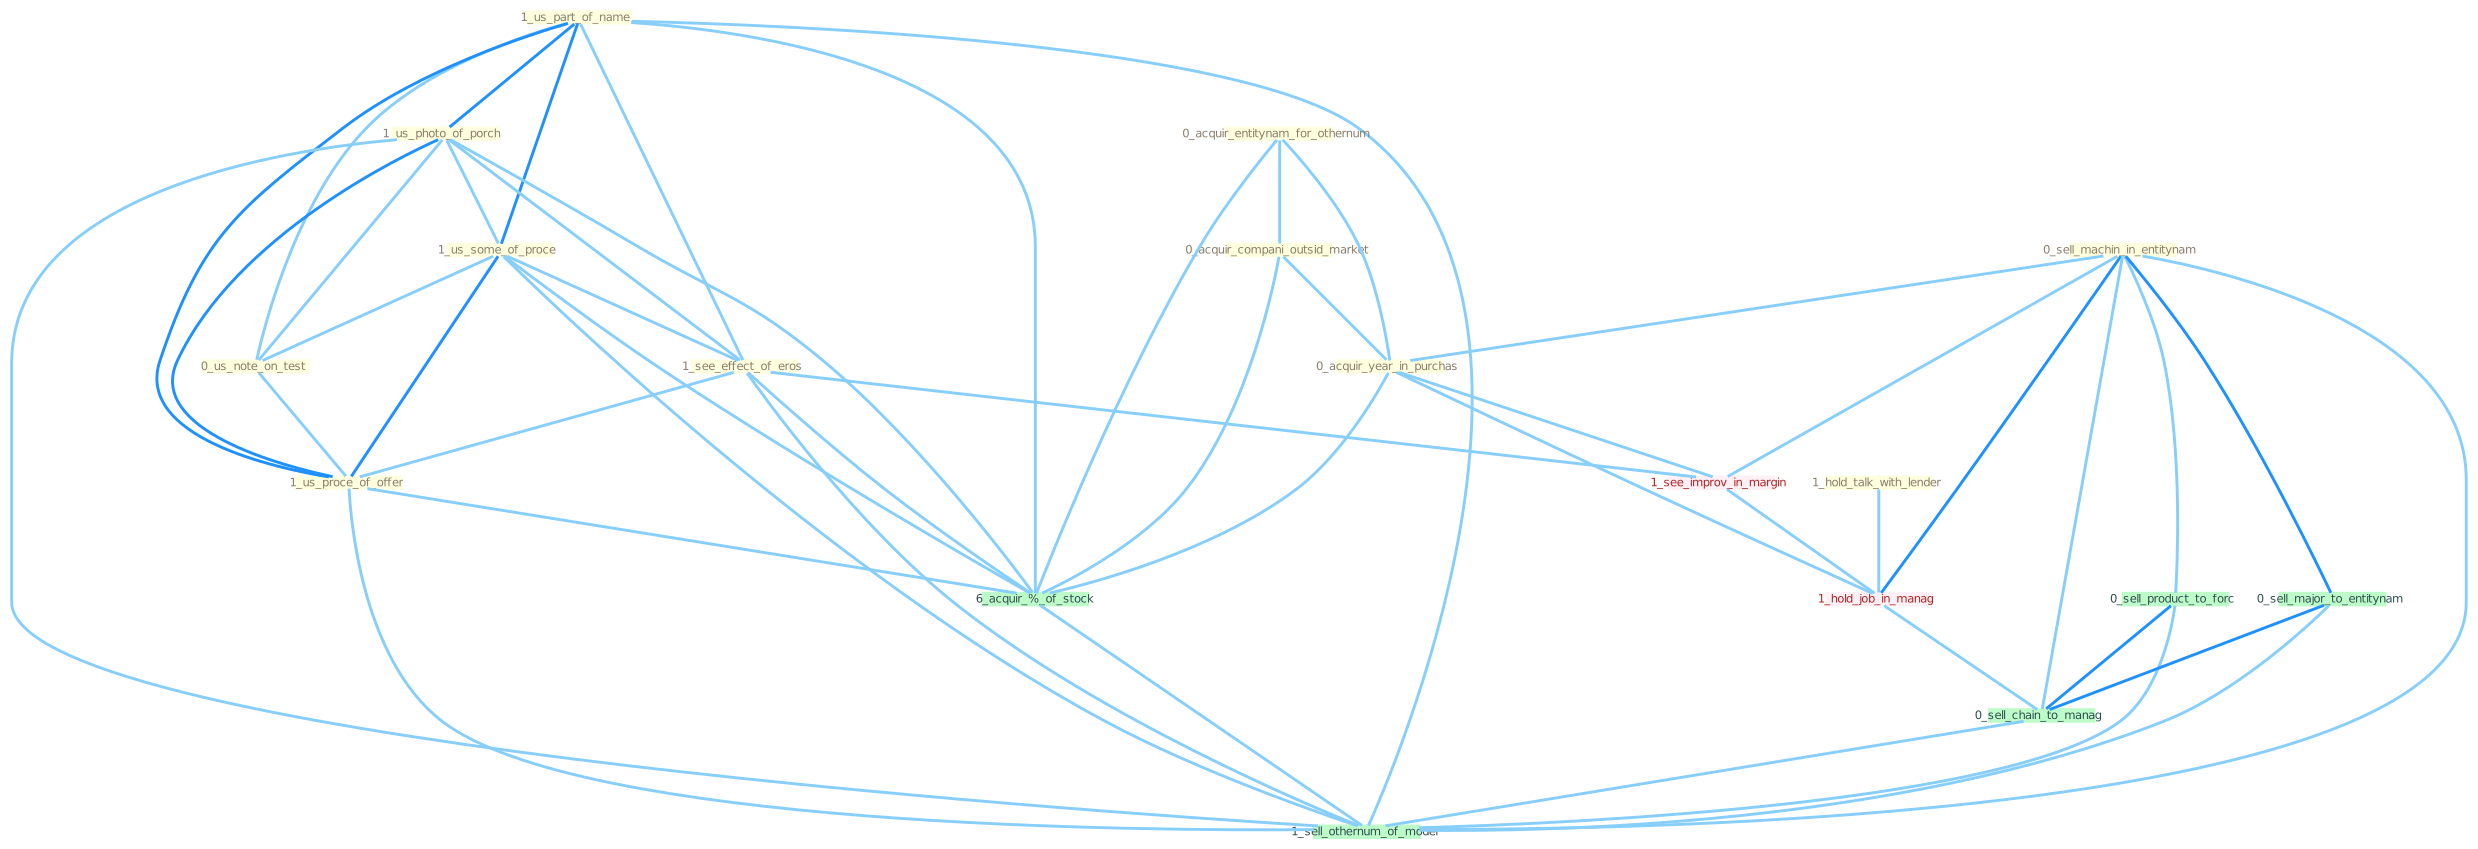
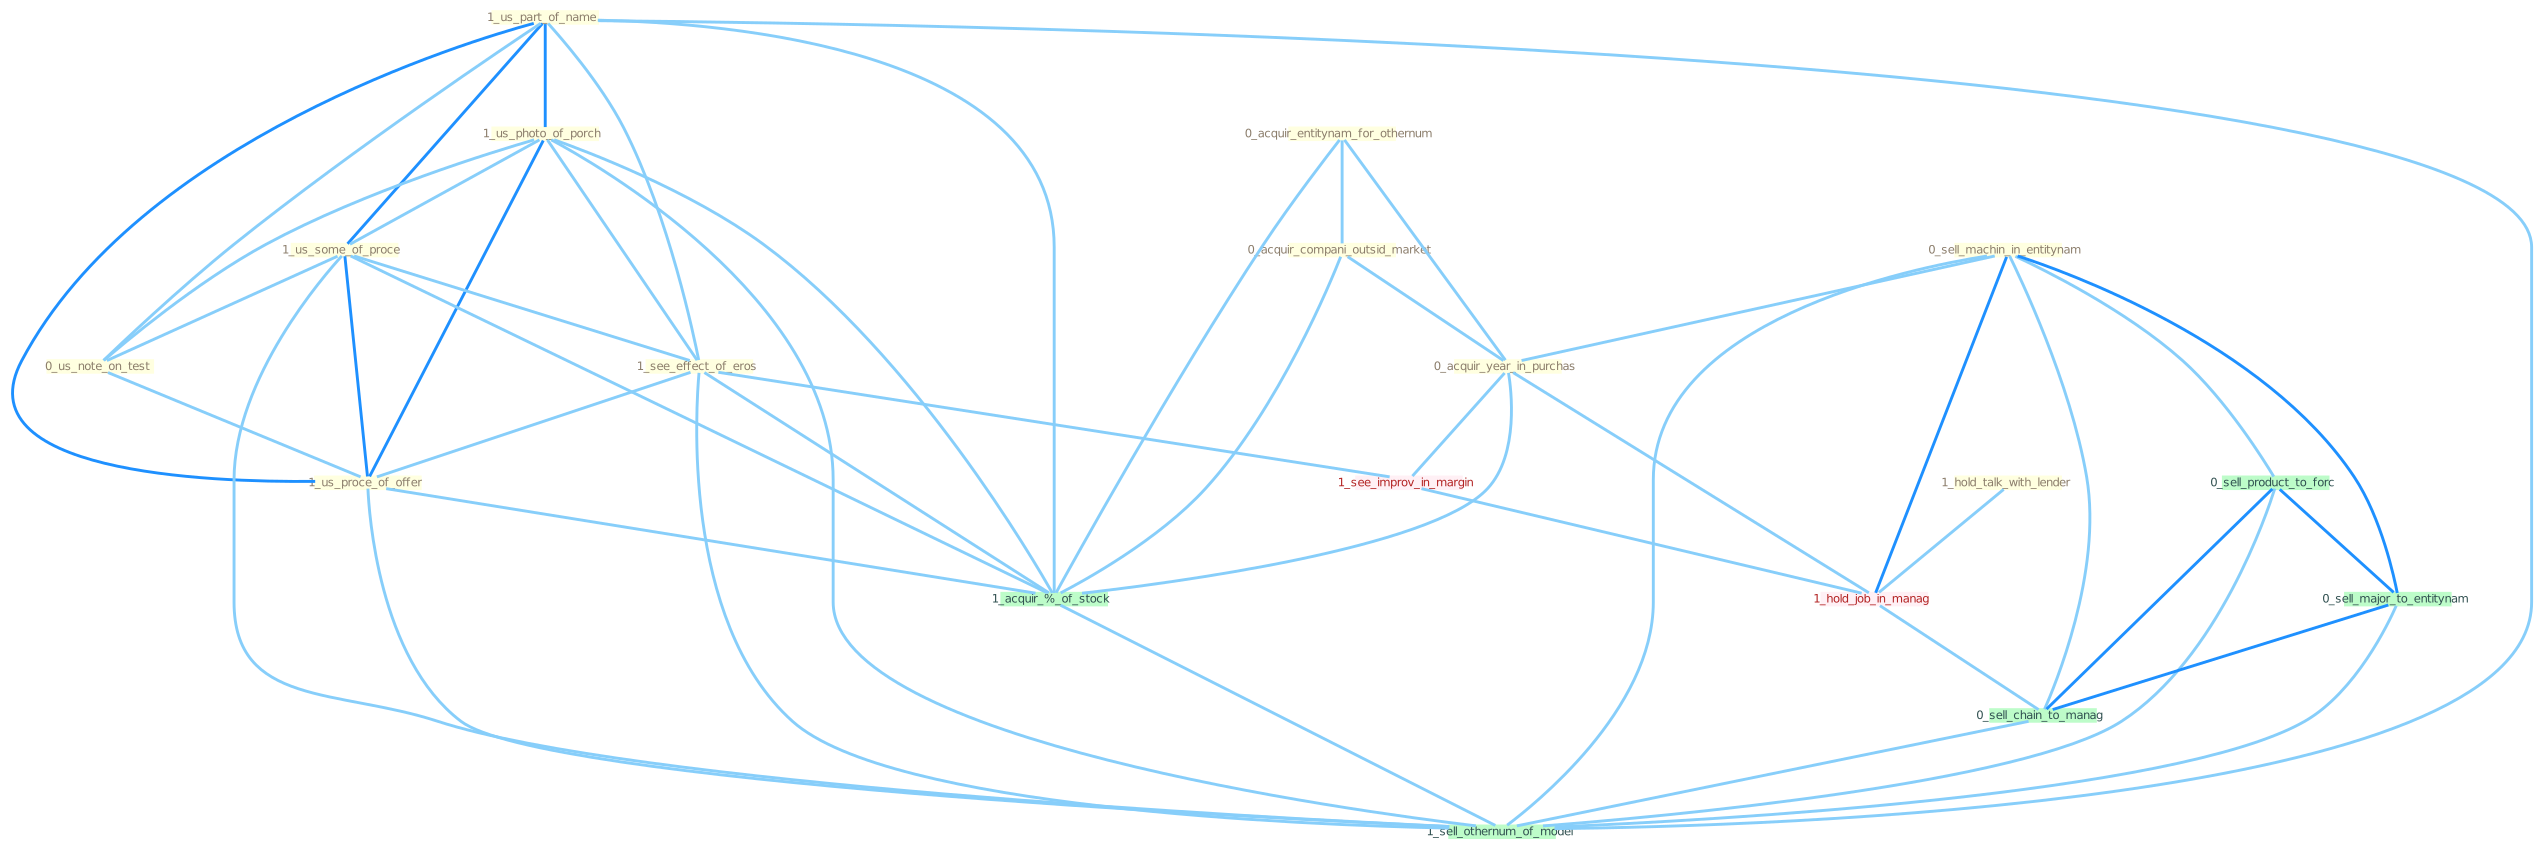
edge "0_sell_machin_in_entitynam" -- "1_see_improv_in_margin": removed
edge "0_sell_product_to_forc" -- "0_sell_major_to_entitynam": added
node "6_acquir_%_of_stock": label "6_acquir_%_of_stock" -> "1_acquir_%_of_stock"
